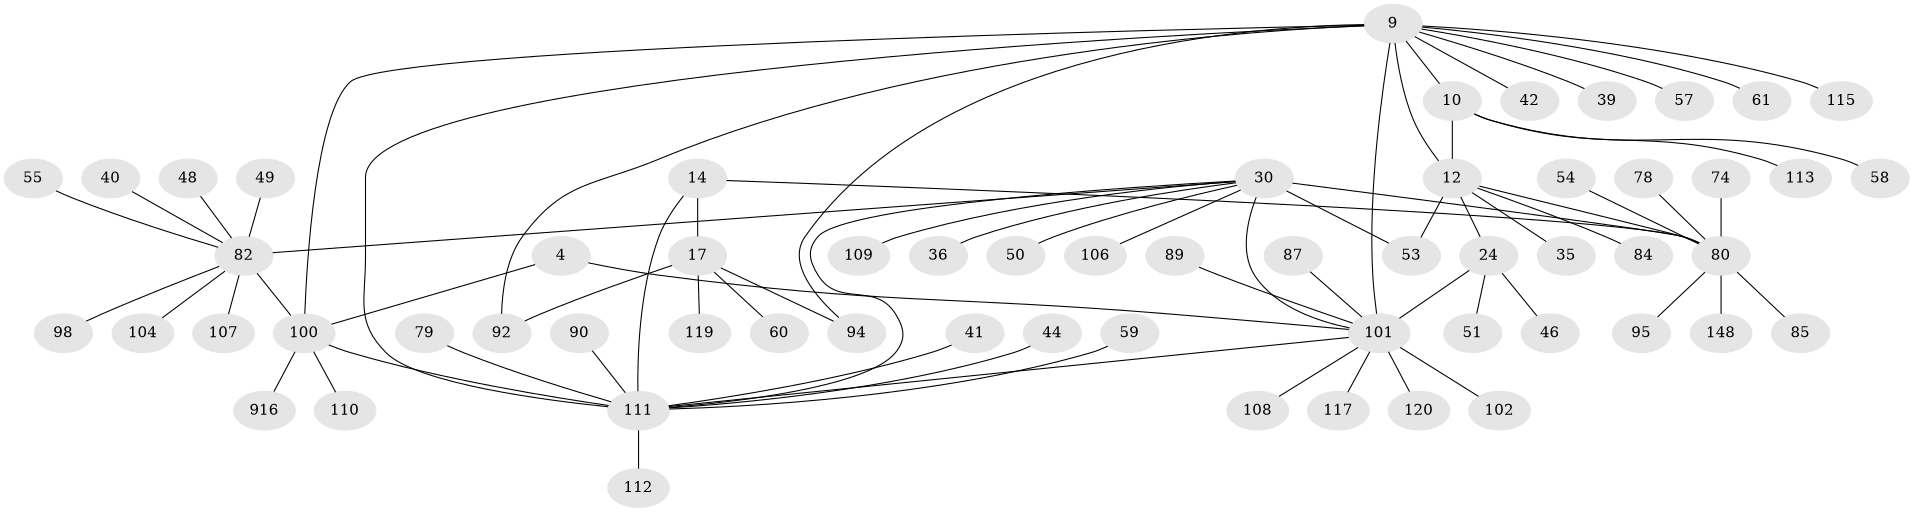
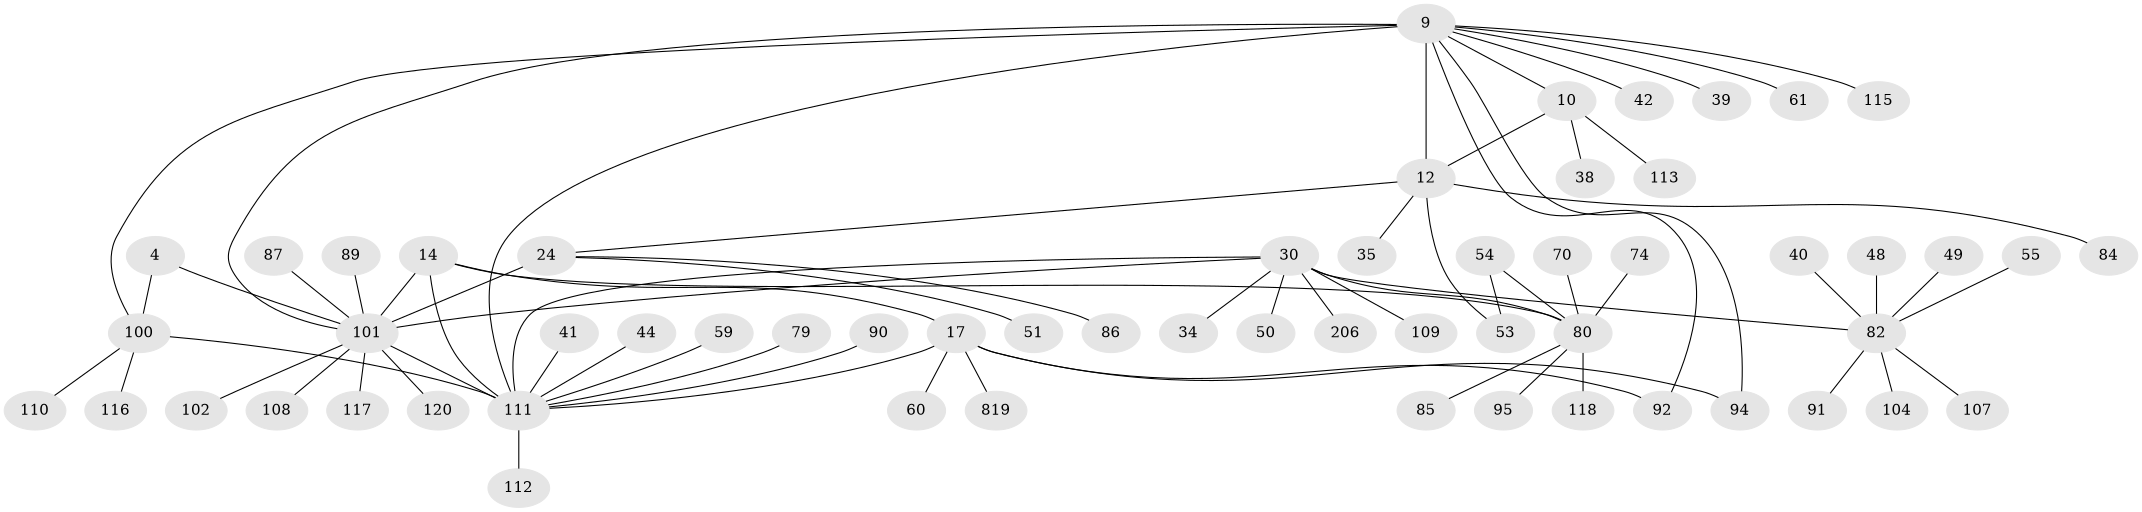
node "57": removed
node "78": label "78" -> "70"
node "58": label "58" -> "38"
edge "12" -- "80": removed
edge "30" -- "53": now "54" -- "53"
node "36": label "36" -> "34"
node "106": label "106" -> "206"
edge "82" -- "100": removed
edge "14" -- "101": added
node "98": label "98" -> "91"
node "119": label "119" -> "819"
node "46": label "46" -> "86"
node "148": label "148" -> "118"
edge "17" -- "111": added
node "916": label "916" -> "116"
